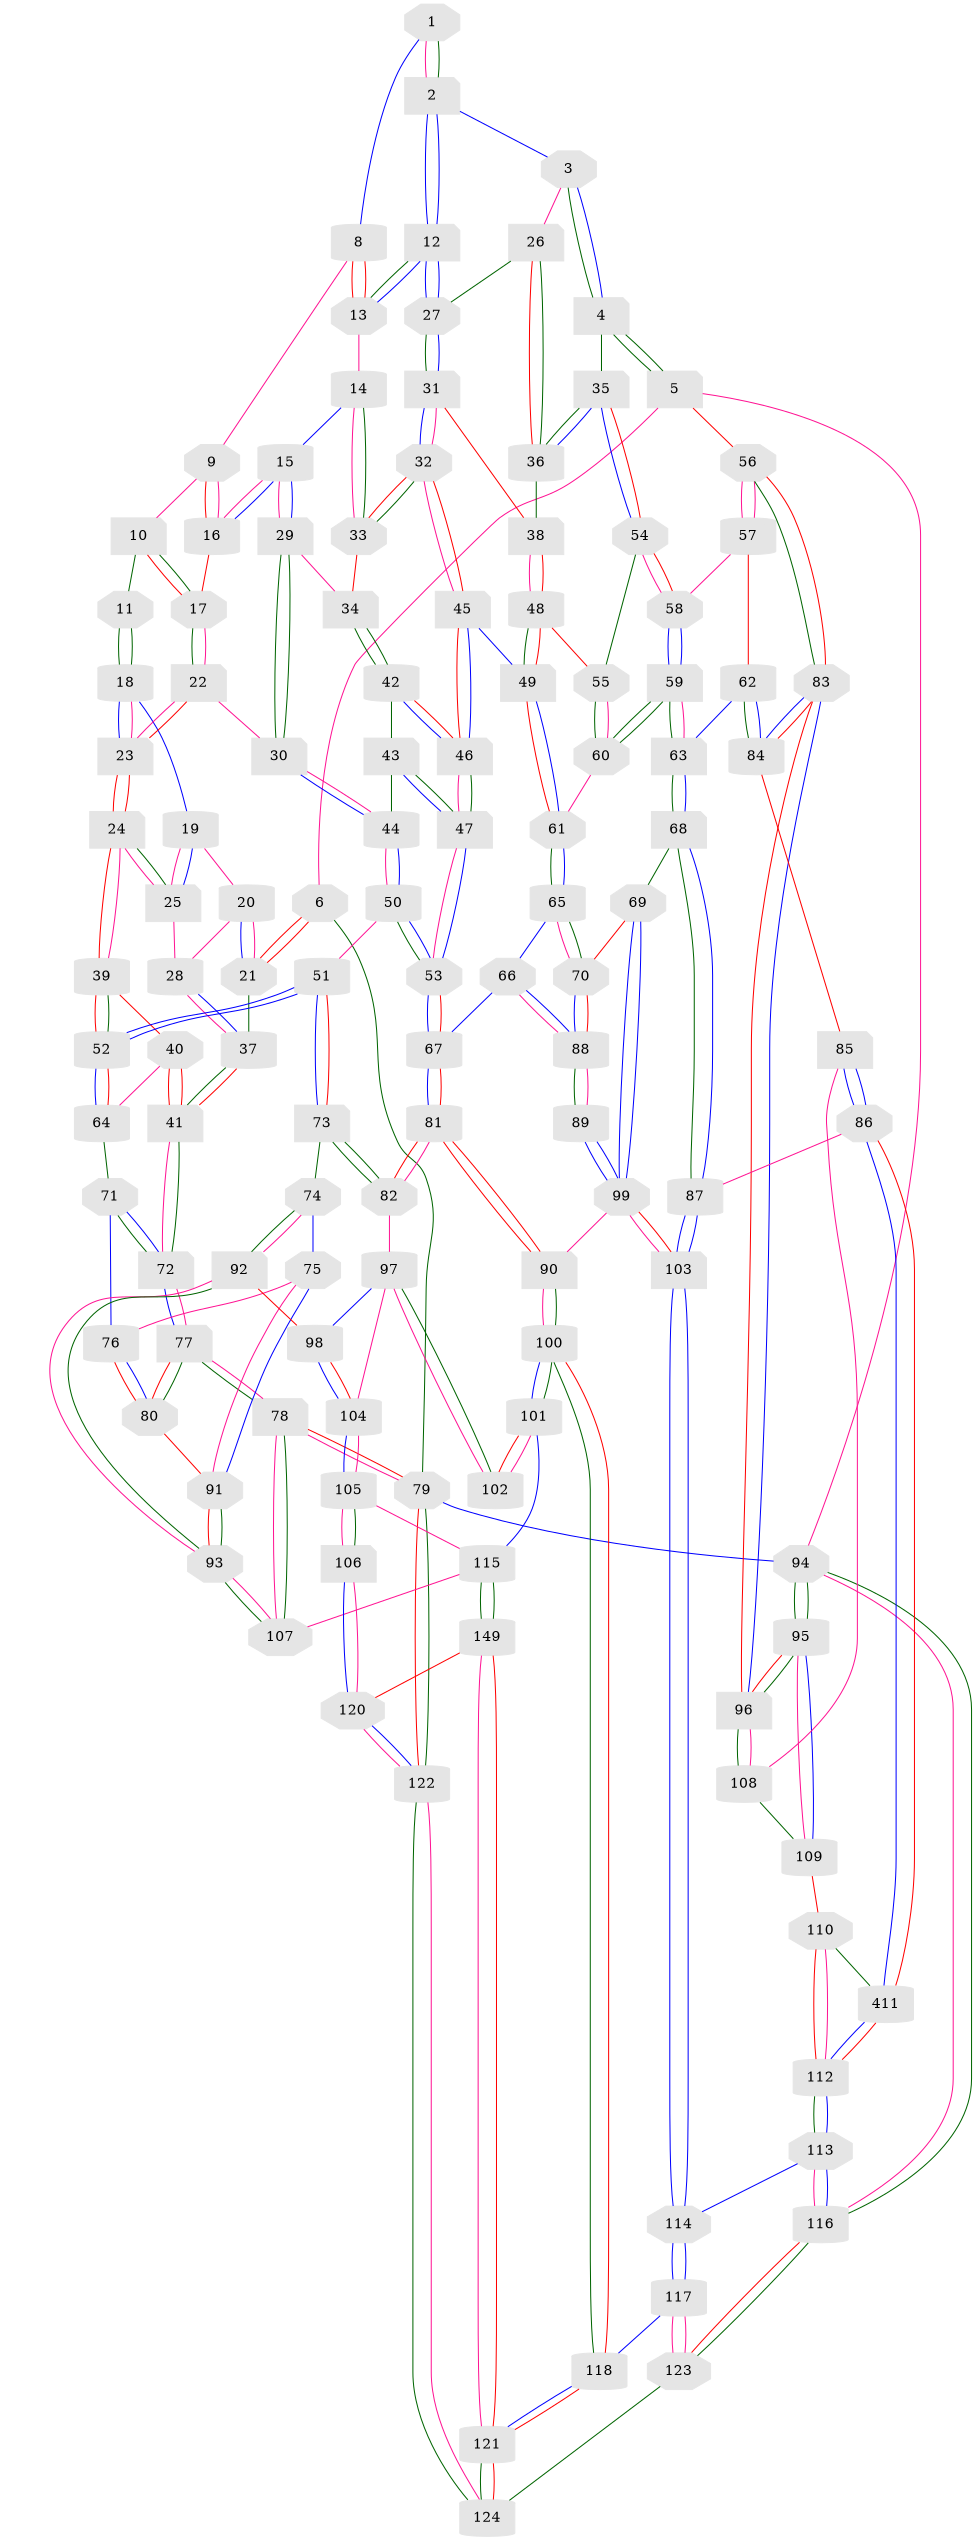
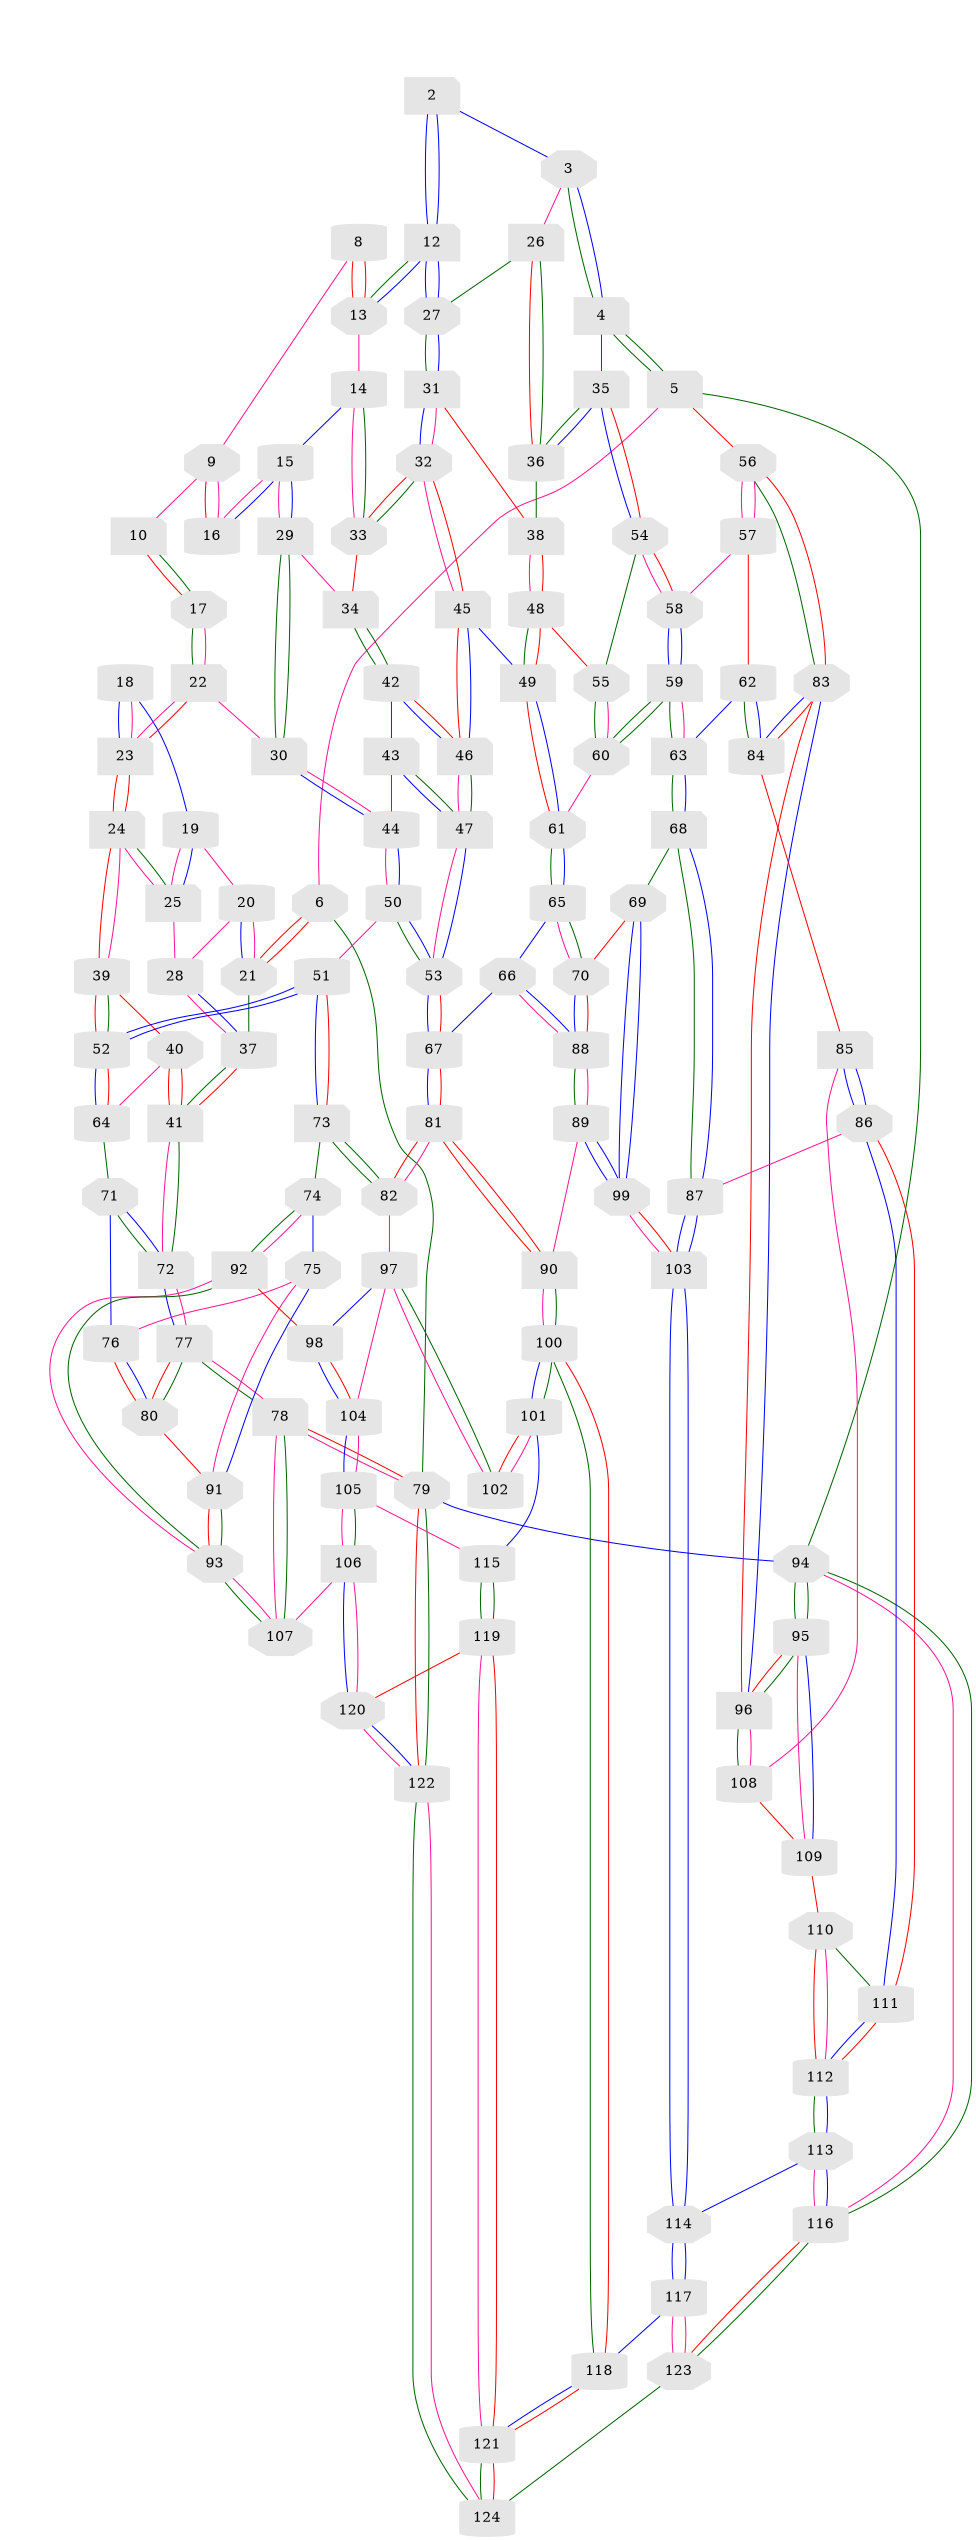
node "1": removed
edge "16" -- "17": removed
node "11": removed
edge "43" -- "44": color darkgreen -> red
edge "5" -- "94": color deeppink -> darkgreen
edge "99" -- "90": now "89" -- "90"
edge "115" -- "107": now "106" -- "107"
node "149": label "149" -> "119"
edge "108" -- "109": color darkgreen -> red
node "411": label "411" -> "111"
